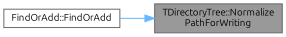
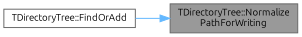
node "FindOrAdd::FindOrAdd": label "FindOrAdd::FindOrAdd" -> "TDirectoryTree::FindOrAdd"
